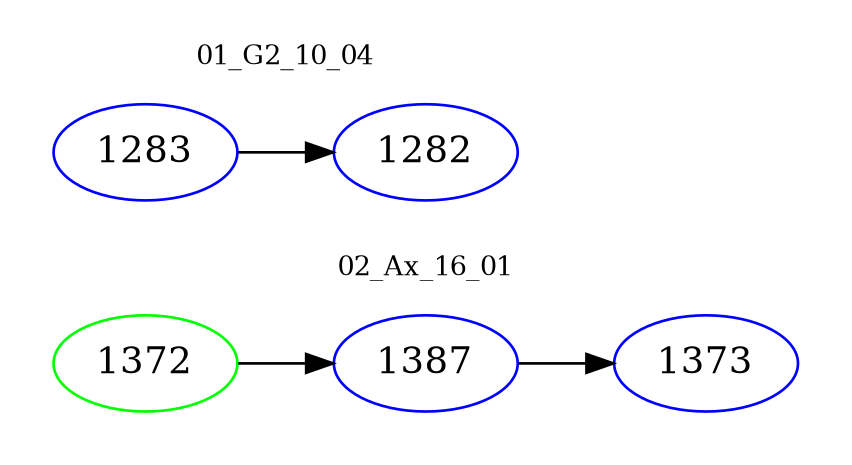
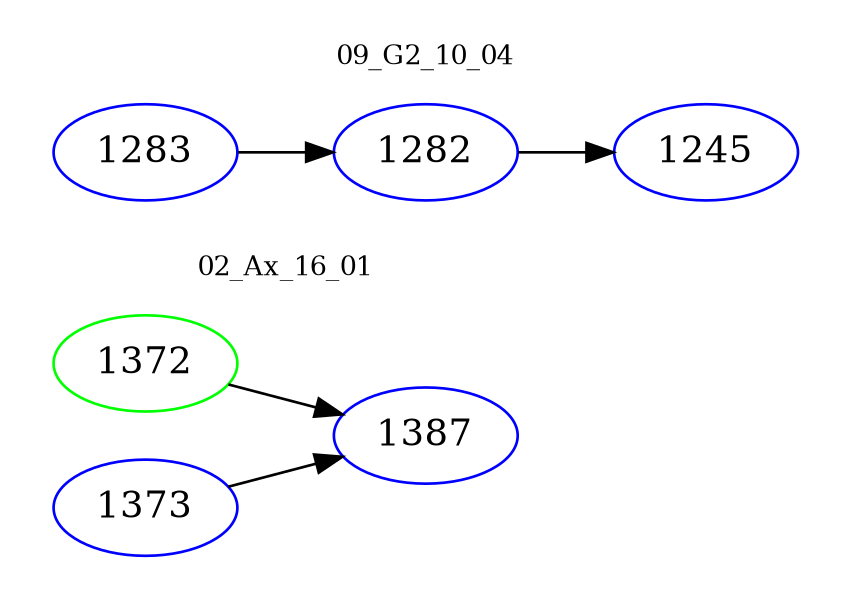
cluster "01_G2_10_04": label "01_G2_10_04" -> "09_G2_10_04"
node "1245": added
edge "1387" -> "1373": reversed
